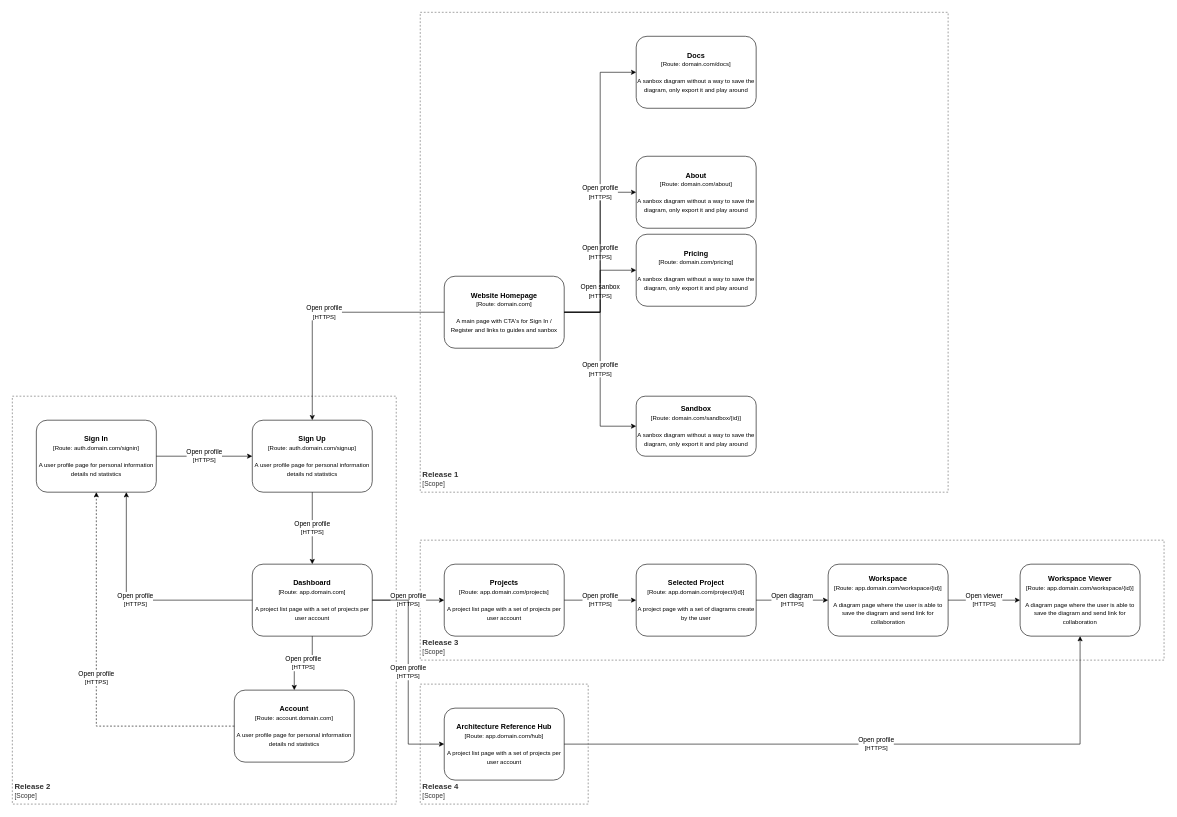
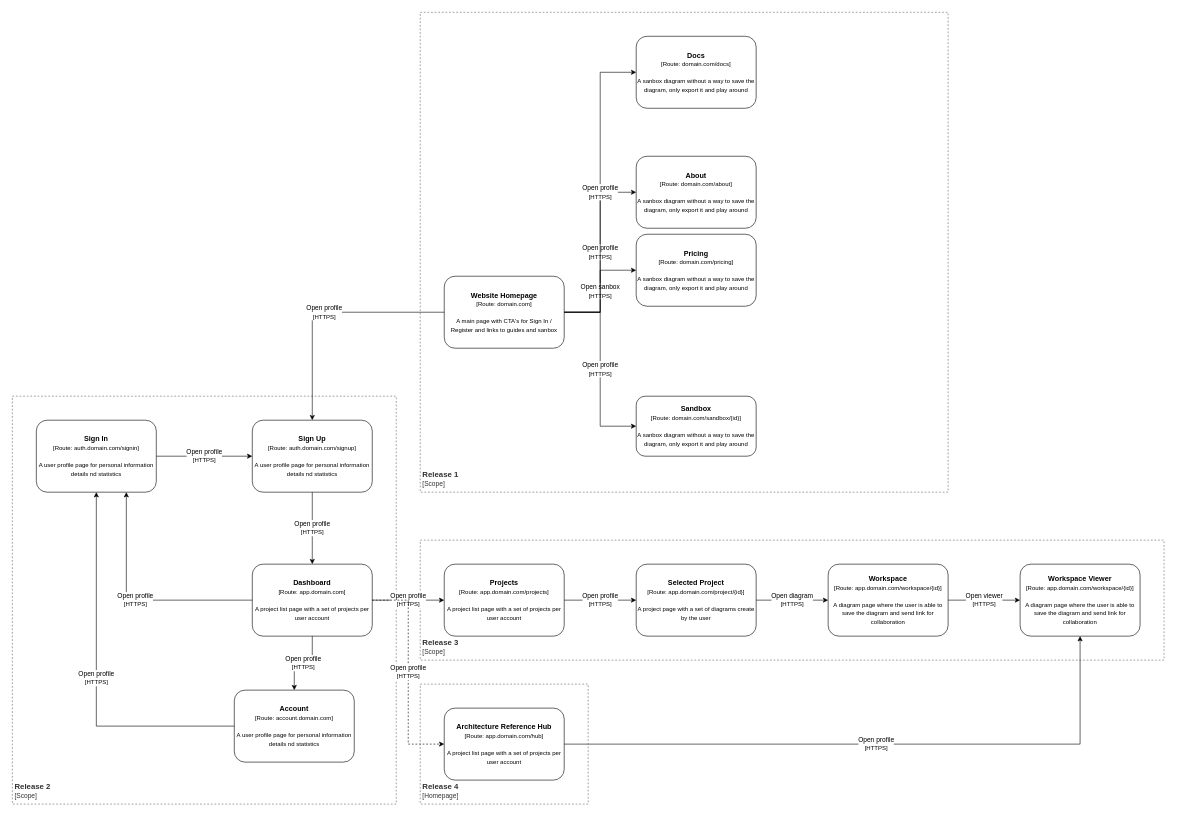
edge "Account [Route: account.domain.com] A user profile page for personal information details nd statistics" -> "Sign In [Route: auth.domain.com/signin] A user profile page for personal information details nd statistics": style dashed -> solid
edge "Dashboard [Route: app.domain.com] A project list page with a set of projects per user account" -> "Architecture Reference Hub [Route: app.domain.com/hub] A project list page with a set of projects per user account": style solid -> dashed
node "Release 4[Scope]": label "Release 4[Scope]" -> "Release 4[Homepage]"
